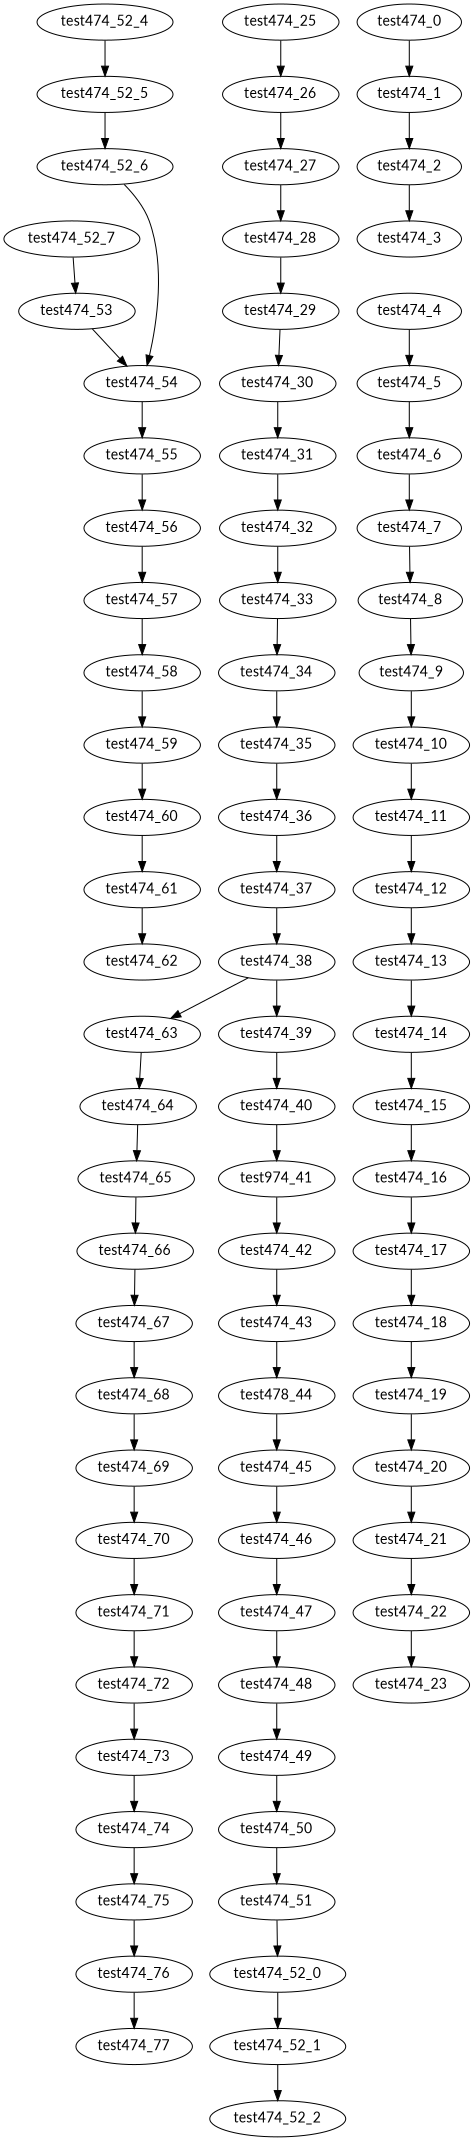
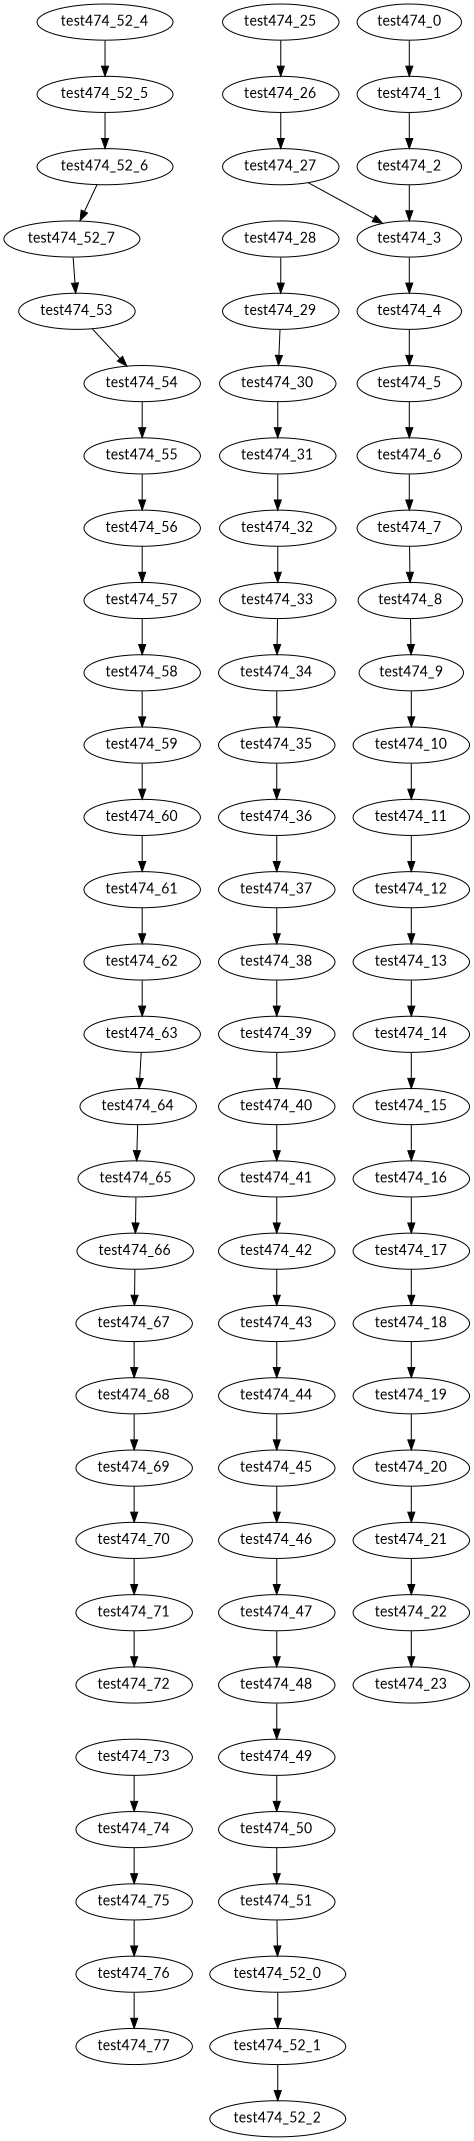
edge "test474_27" -> "test474_28": now "test474_27" -> "test474_3"
edge "test474_52_6" -> "test474_54": now "test474_52_6" -> "test474_52_7"
edge "test474_3" -> "test474_4": added
edge "test474_38" -> "test474_63": now "test474_62" -> "test474_63"
node "test974_41": label "test974_41" -> "test474_41"
node "test478_44": label "test478_44" -> "test474_44"
edge "test474_72" -> "test474_73": removed
